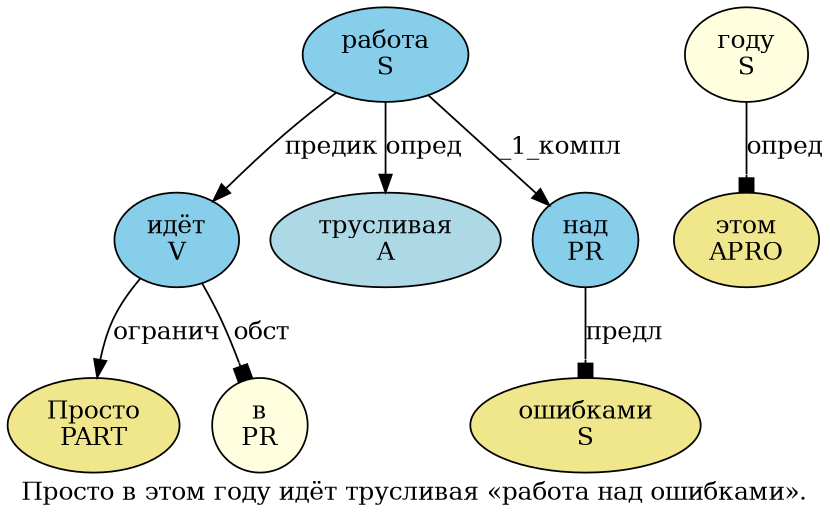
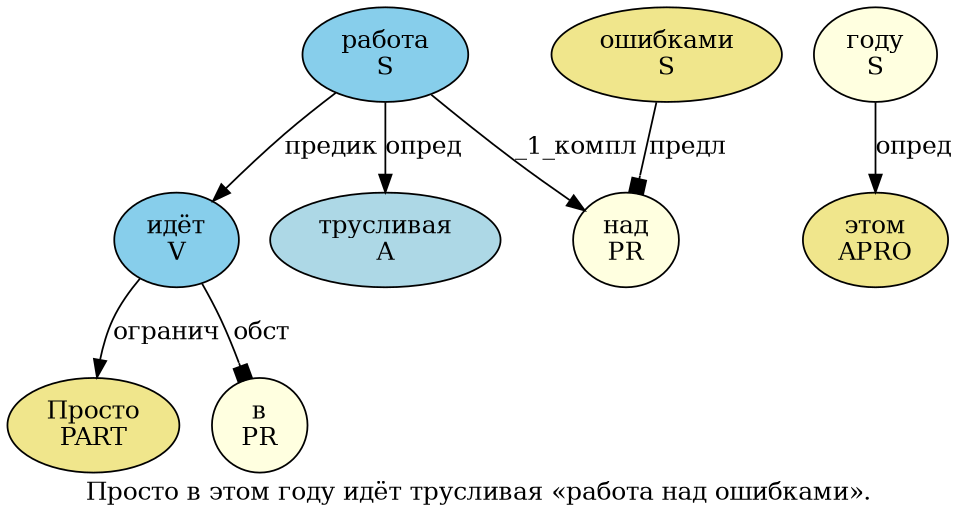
edge "году S" -> "этом APRO": arrowhead box -> normal
node "над PR": fillcolor skyblue -> lightyellow
edge "над PR" -> "ошибками S": reversed
